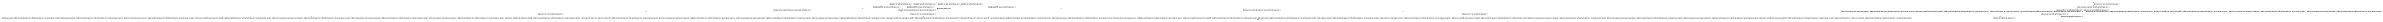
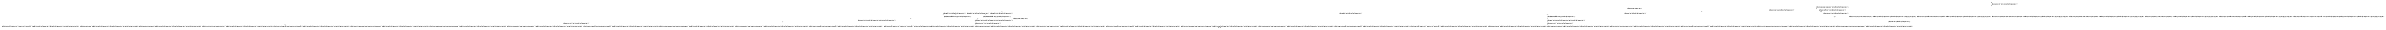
edge "310" -> "3": added, label "((IEnclave(CIfZ((CRst(CInst I_NOP))((CInst I_NOP)CRst))))((OReset)()24))"
edge "2092" -> "1": now "2092" -> "18"
